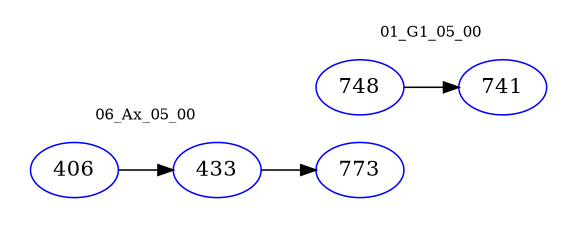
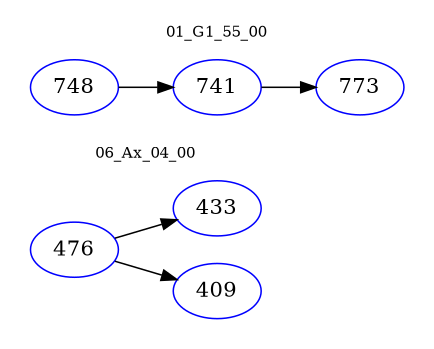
cluster "01_G1_05_00": label "01_G1_05_00" -> "01_G1_55_00"
cluster "06_Ax_05_00": label "06_Ax_05_00" -> "06_Ax_04_00"
node "406": label "406" -> "476"
edge "433" -> "773": now "741" -> "773"
node "409": added
